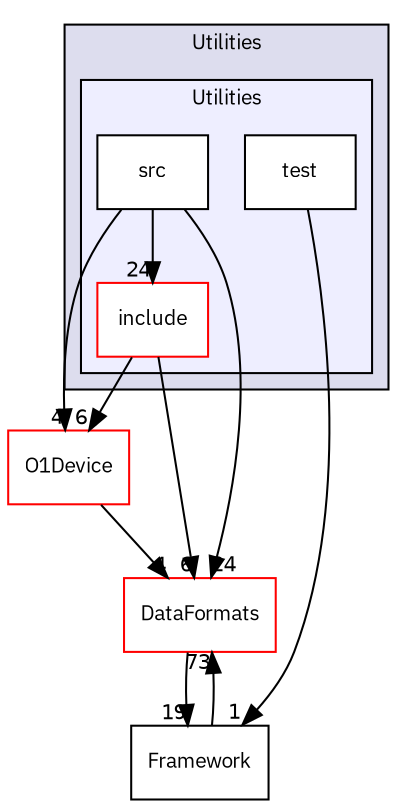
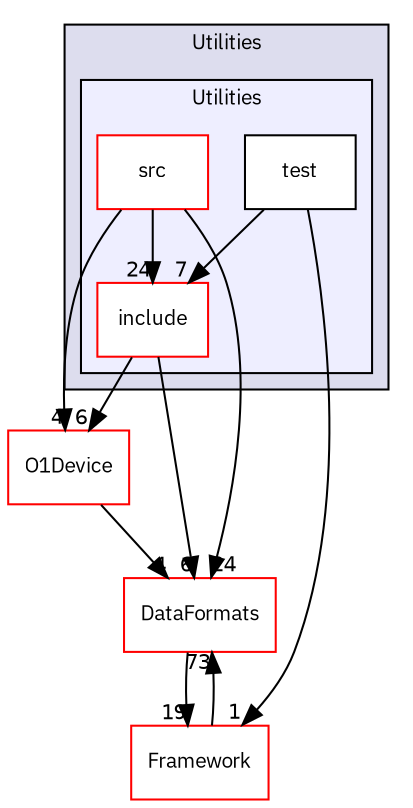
node "src": color black -> red
edge "test" -> "include": added
node "Framework": color black -> red
